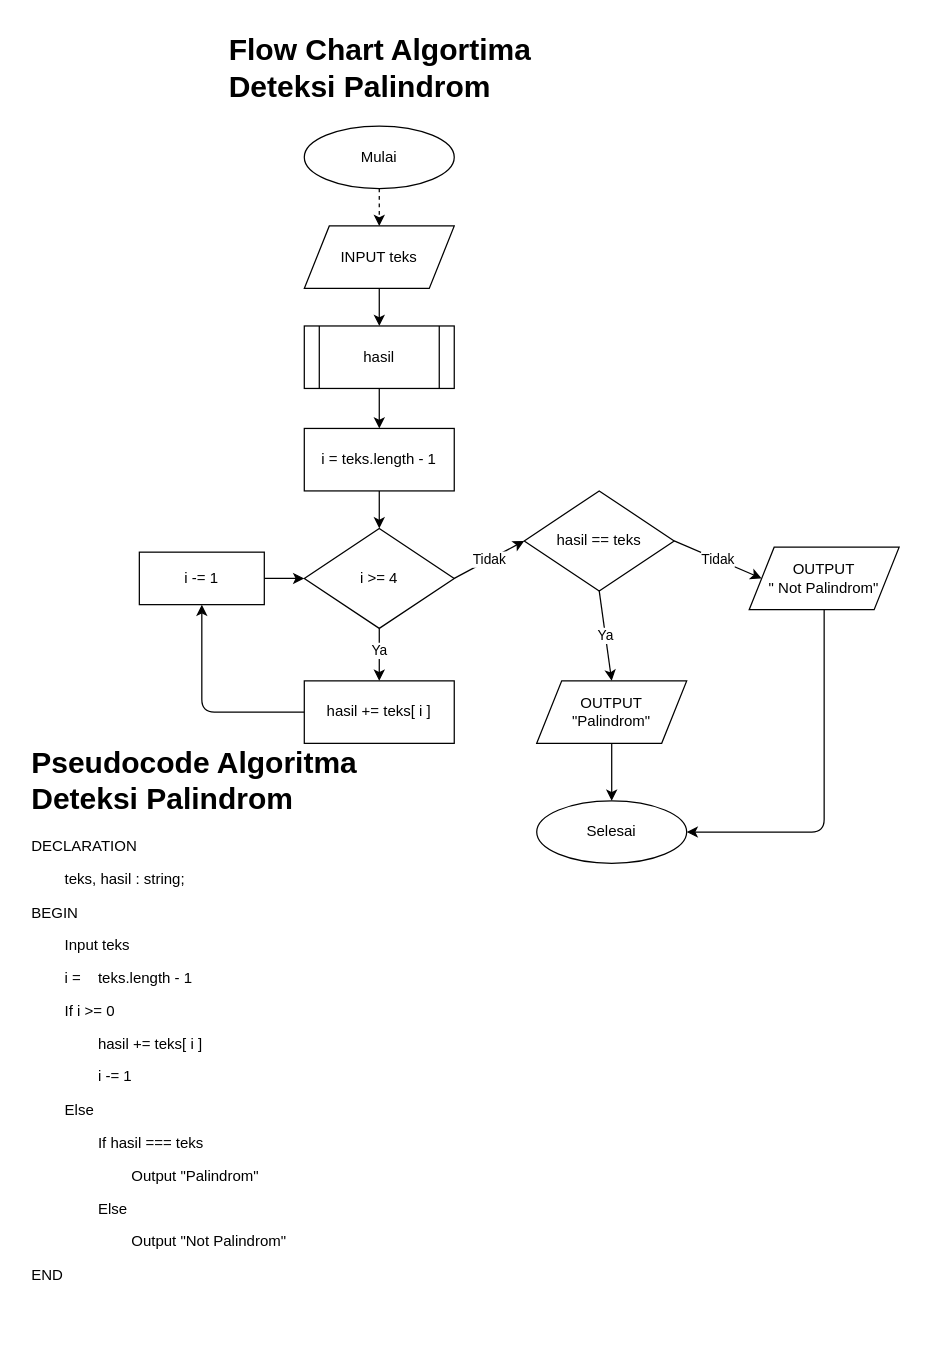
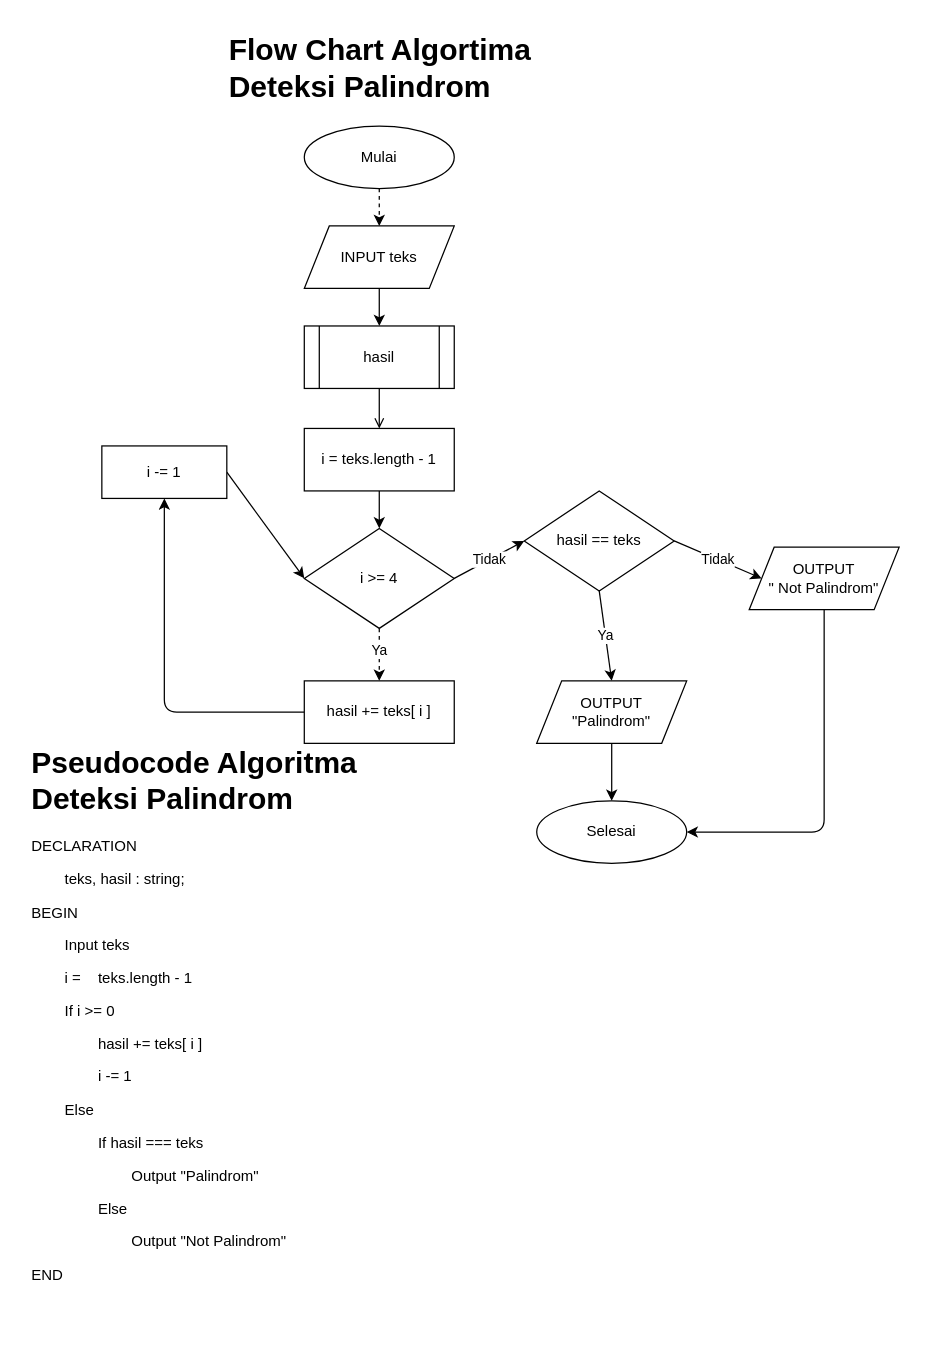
edge "hasil" -> "i = teks.length - 1": arrowhead classic -> open
node "i -= 1": moved (202, 578) -> (164, 472)
edge "i >= 4" -> "hasil += teks[ i ]": style solid -> dashed
